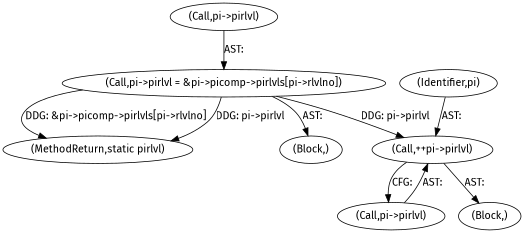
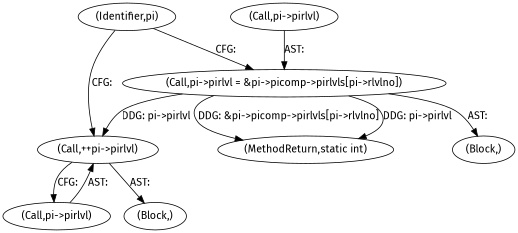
edge "(Identifier,pi)" -> "(Call,pi->pirlvl = &pi->picomp->pirlvls[pi->rlvlno])": added, label "CFG:"
edge "(Identifier,pi)" -> "(Call,++pi->pirlvl)": label "AST: " -> "CFG: "
node "(MethodReturn,static pirlvl)": label "(MethodReturn,static pirlvl)" -> "(MethodReturn,static int)"
